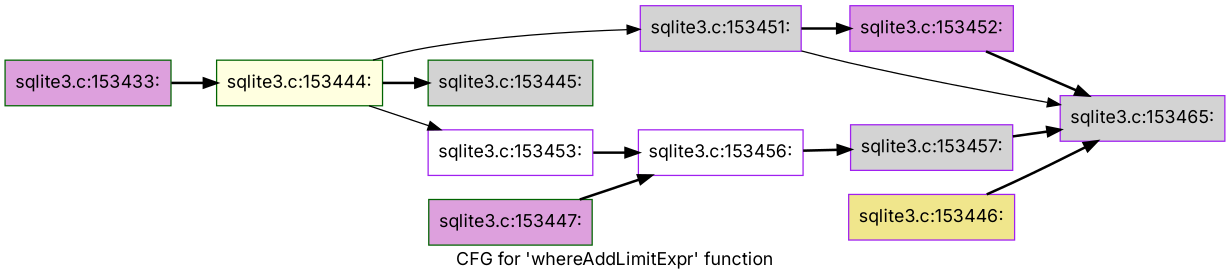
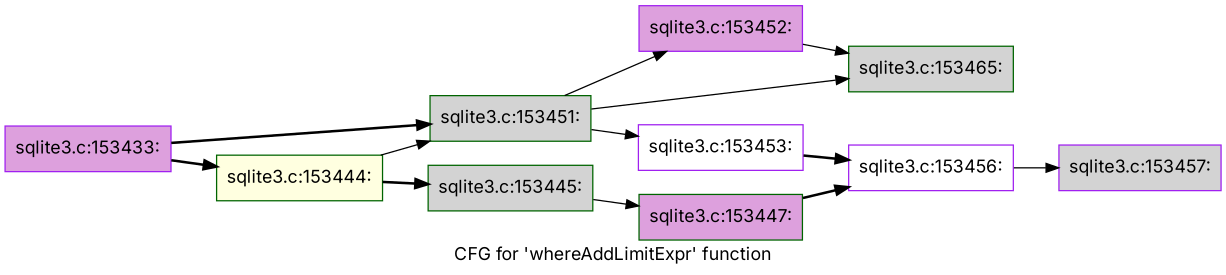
node "sqlite3.c:153451:": color purple -> darkgreen
edge "sqlite3.c:153451:" -> "sqlite3.c:153452:": style bold -> solid
edge "sqlite3.c:153452:" -> "sqlite3.c:153465:": style bold -> solid
node "sqlite3.c:153433:": color darkgreen -> purple
edge "sqlite3.c:153444:" -> "sqlite3.c:153453:": now "sqlite3.c:153451:" -> "sqlite3.c:153453:"
node "sqlite3.c:153465:": color purple -> darkgreen
edge "sqlite3.c:153433:" -> "sqlite3.c:153451:": added
edge "sqlite3.c:153457:" -> "sqlite3.c:153465:": removed
edge "sqlite3.c:153456:" -> "sqlite3.c:153457:": style bold -> solid
edge "sqlite3.c:153445:" -> "sqlite3.c:153447:": added
node "sqlite3.c:153446:": removed
